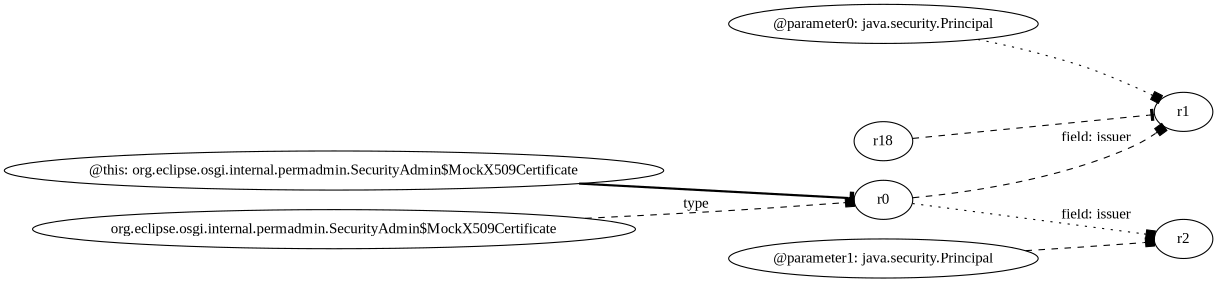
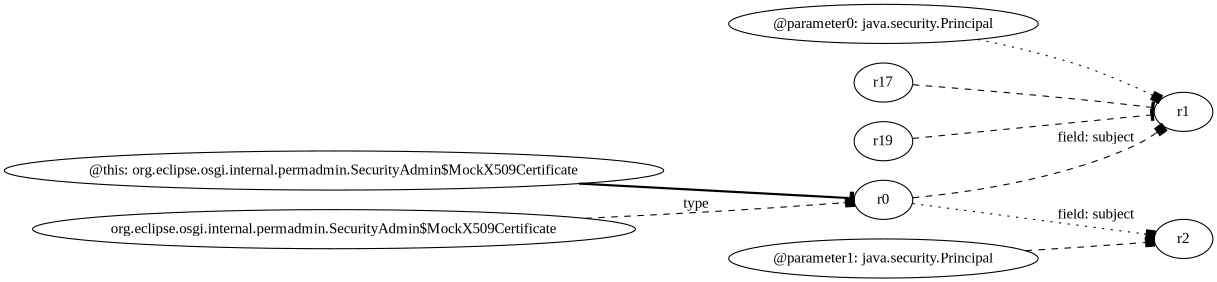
node "r17": added
edge "r0" -> "r1": label "field: issuer" -> "field: subject"
node "r18": label "r18" -> "r19"
edge "r0" -> "r2": label "field: issuer" -> "field: subject"
